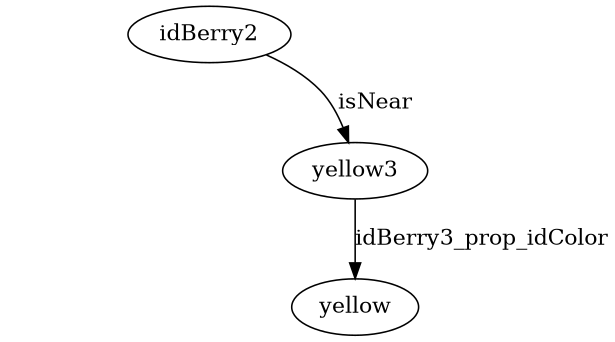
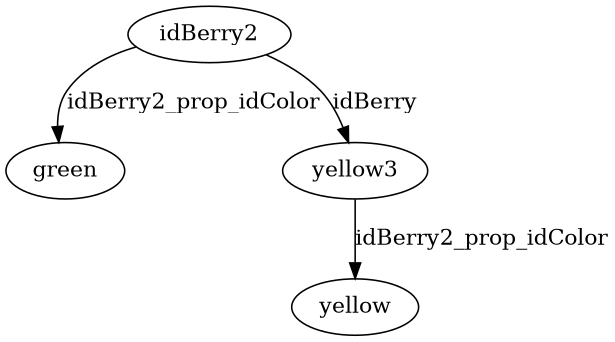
edge "idBerry2" -> "yellow3": label "isNear" -> "idBerry"
node "green": added
edge "yellow3" -> "yellow": label "idBerry3_prop_idColor" -> "idBerry2_prop_idColor"
